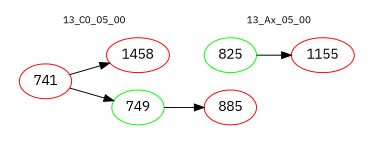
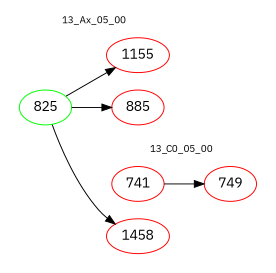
edge "741" -> "1458": now "825" -> "1458"
node "749": color green -> red
edge "749" -> "885": now "825" -> "885"
